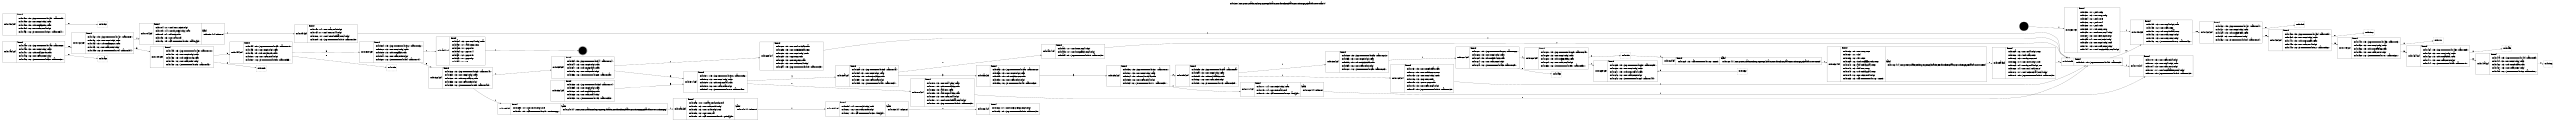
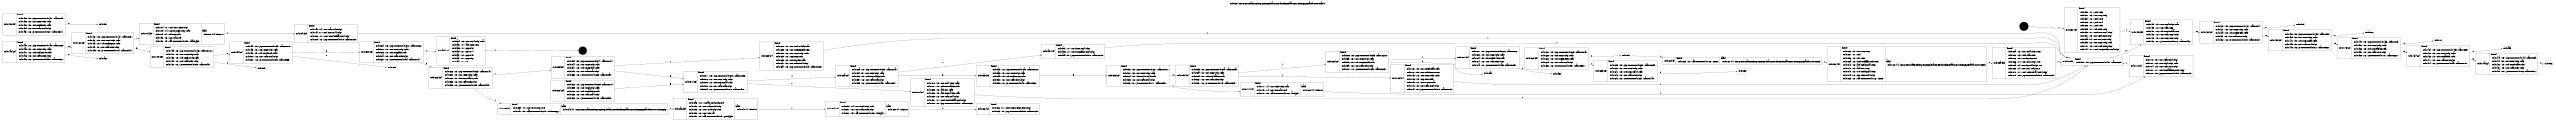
edge "0x401607 [25]" -> "0x401620 [25]": removed, label "1"
edge "0x401b19 [5]" -> "0x40177e [21]": reversed
edge "0x401652" -> "0x401639 [25]": reversed
node "0x4016a9": added
